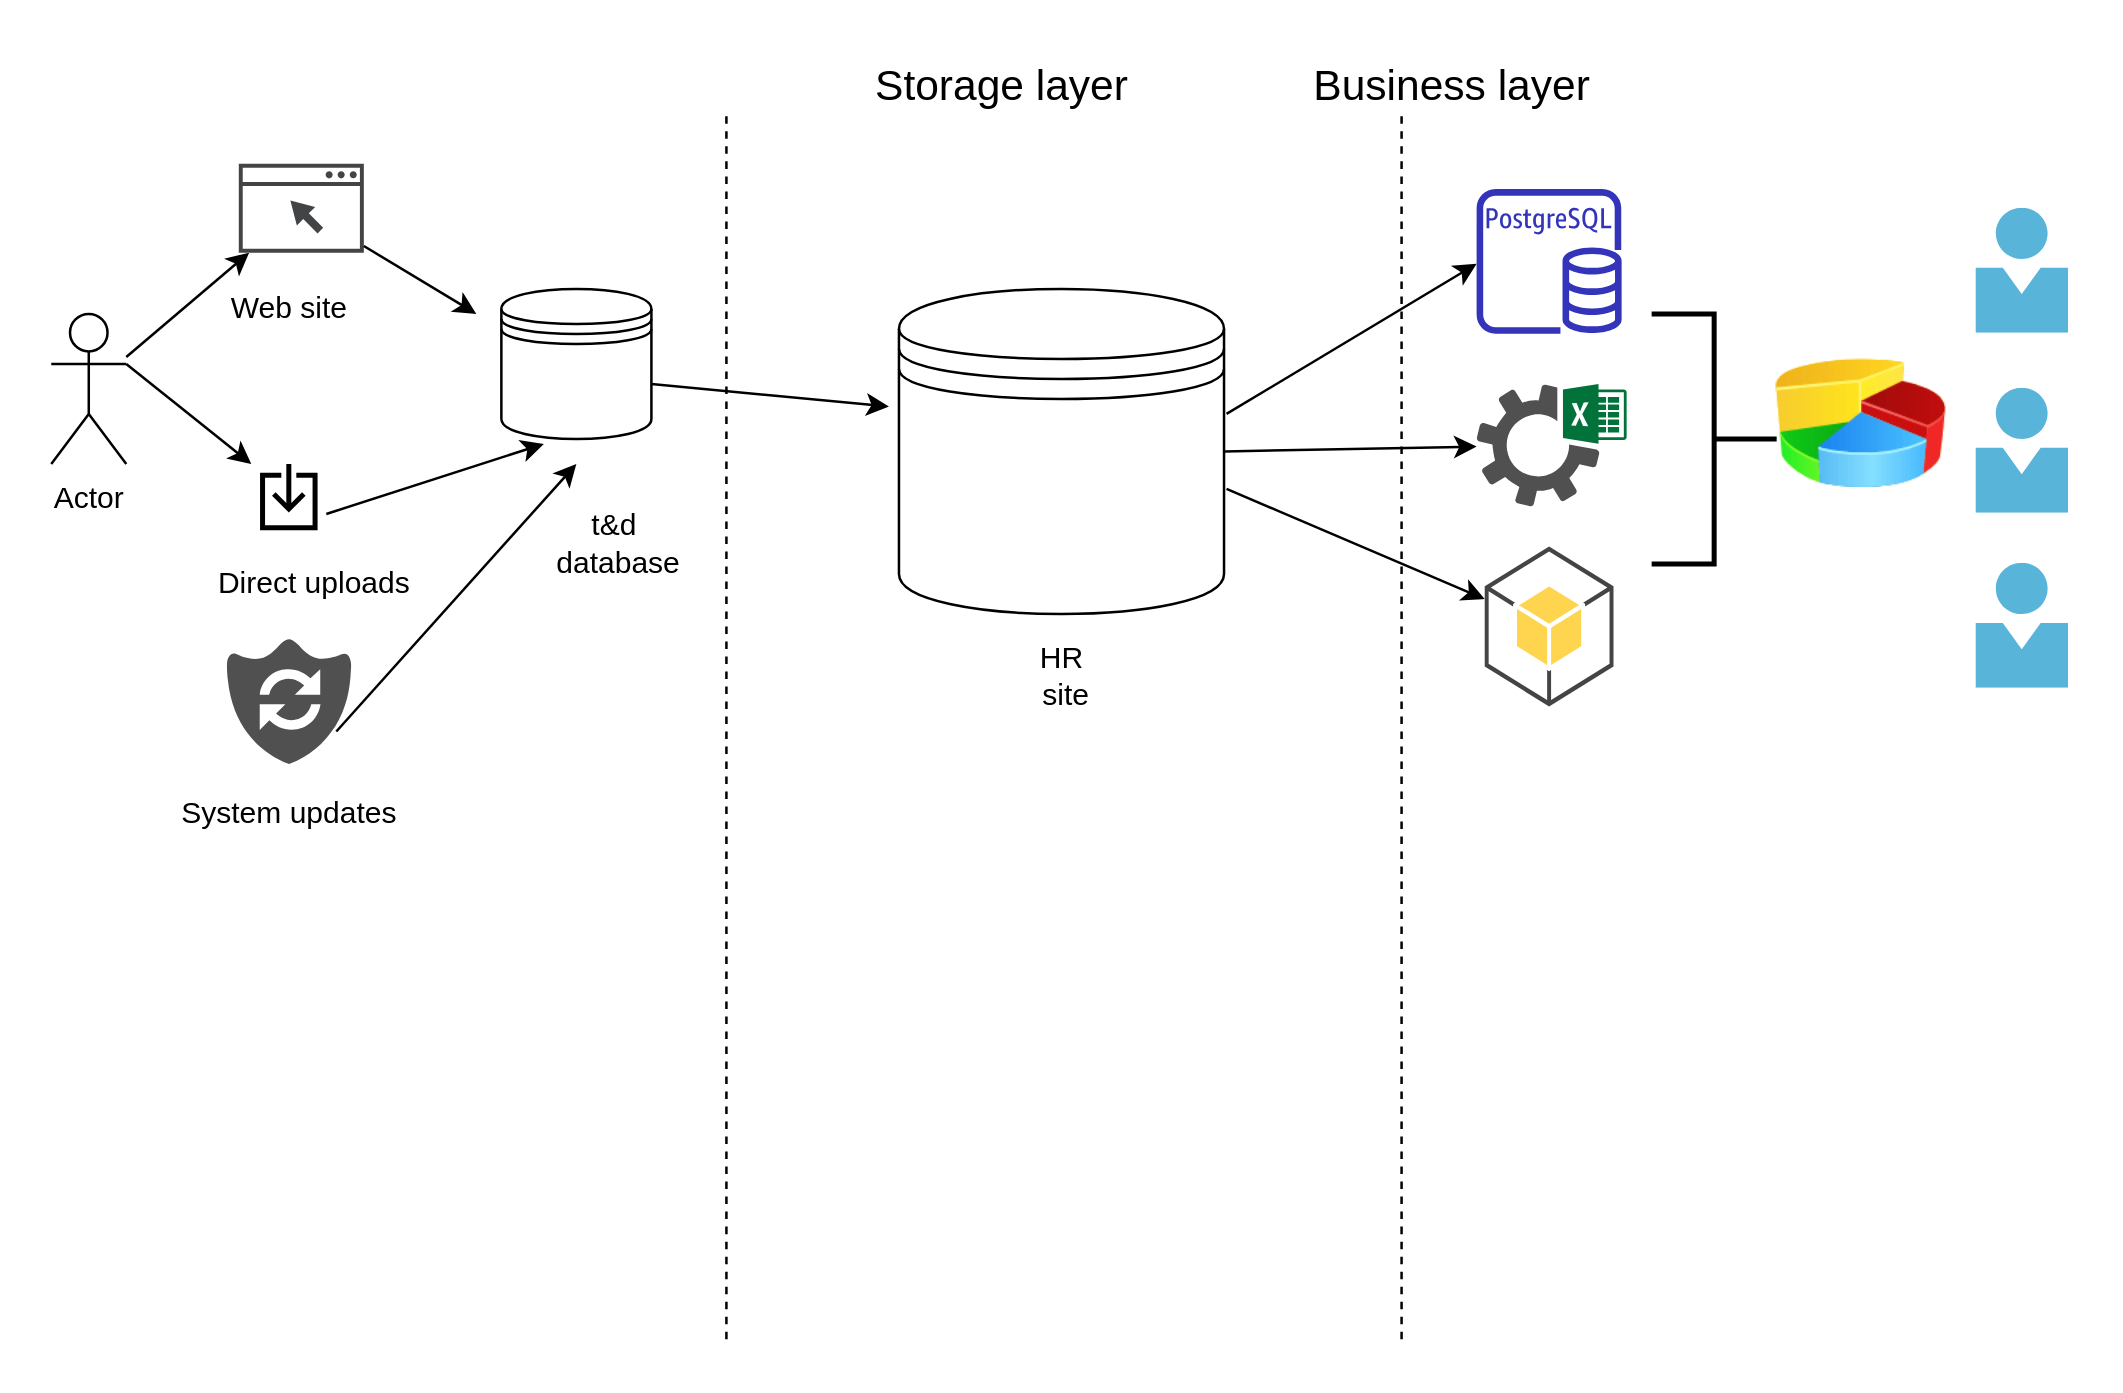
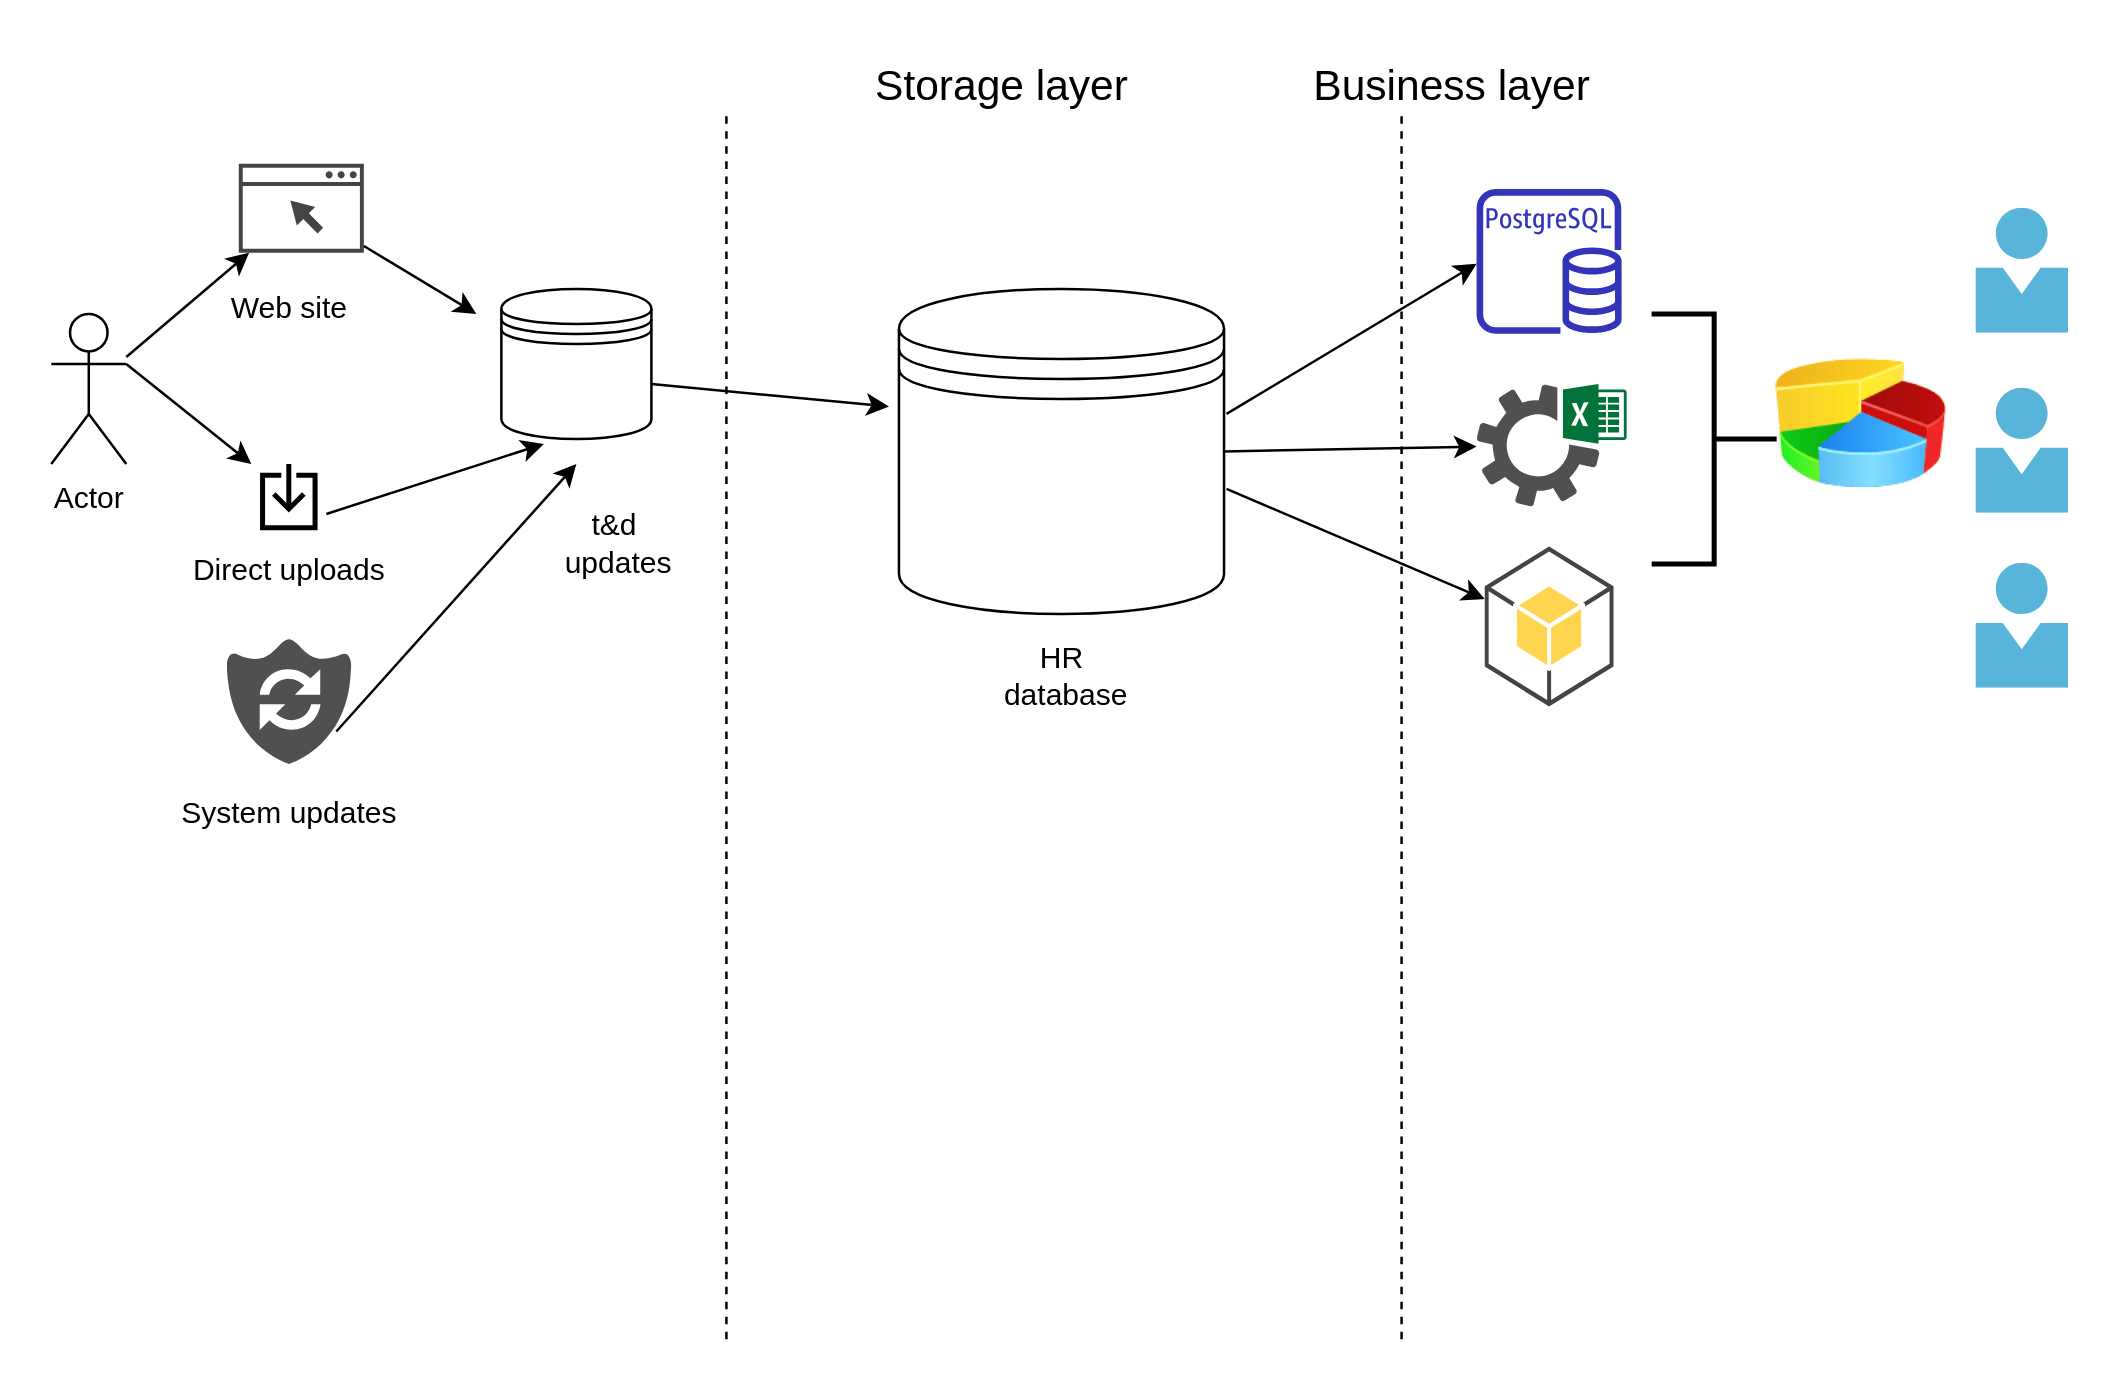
node "t&d database": label "t&d database" -> "t&d updates"
node "Direct uploads": moved (314, 584) -> (289, 571)
node "HR site": label "HR site" -> "HR database"
